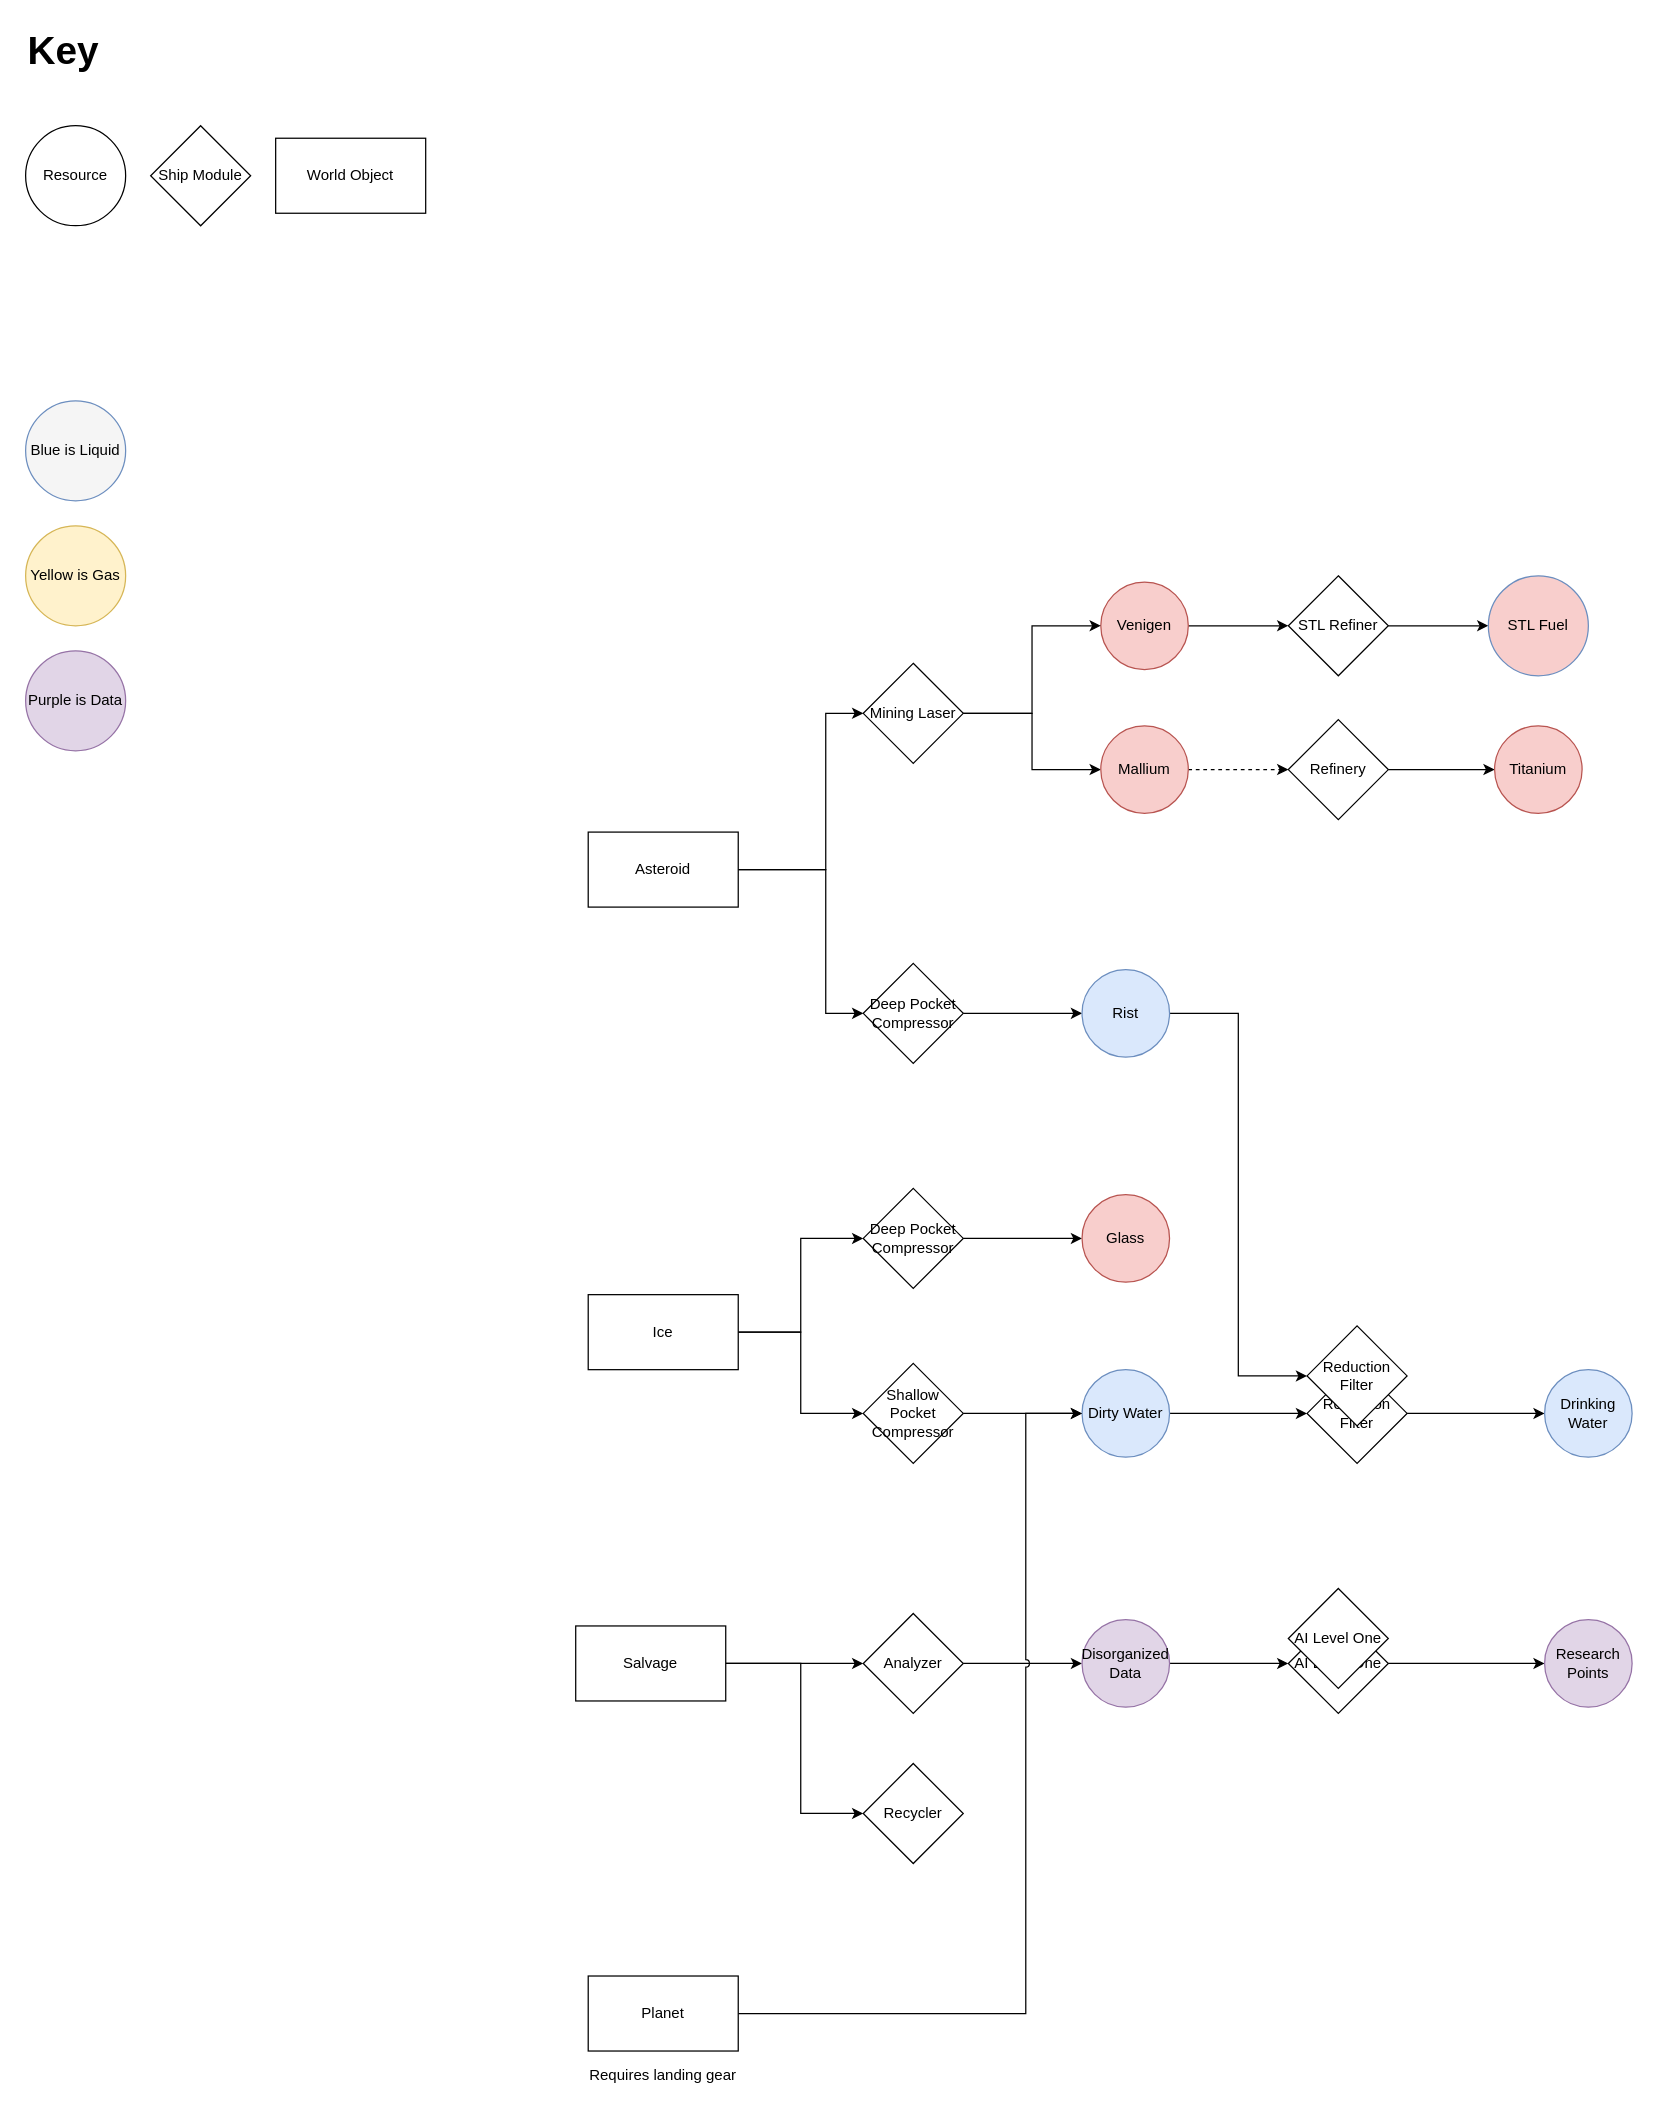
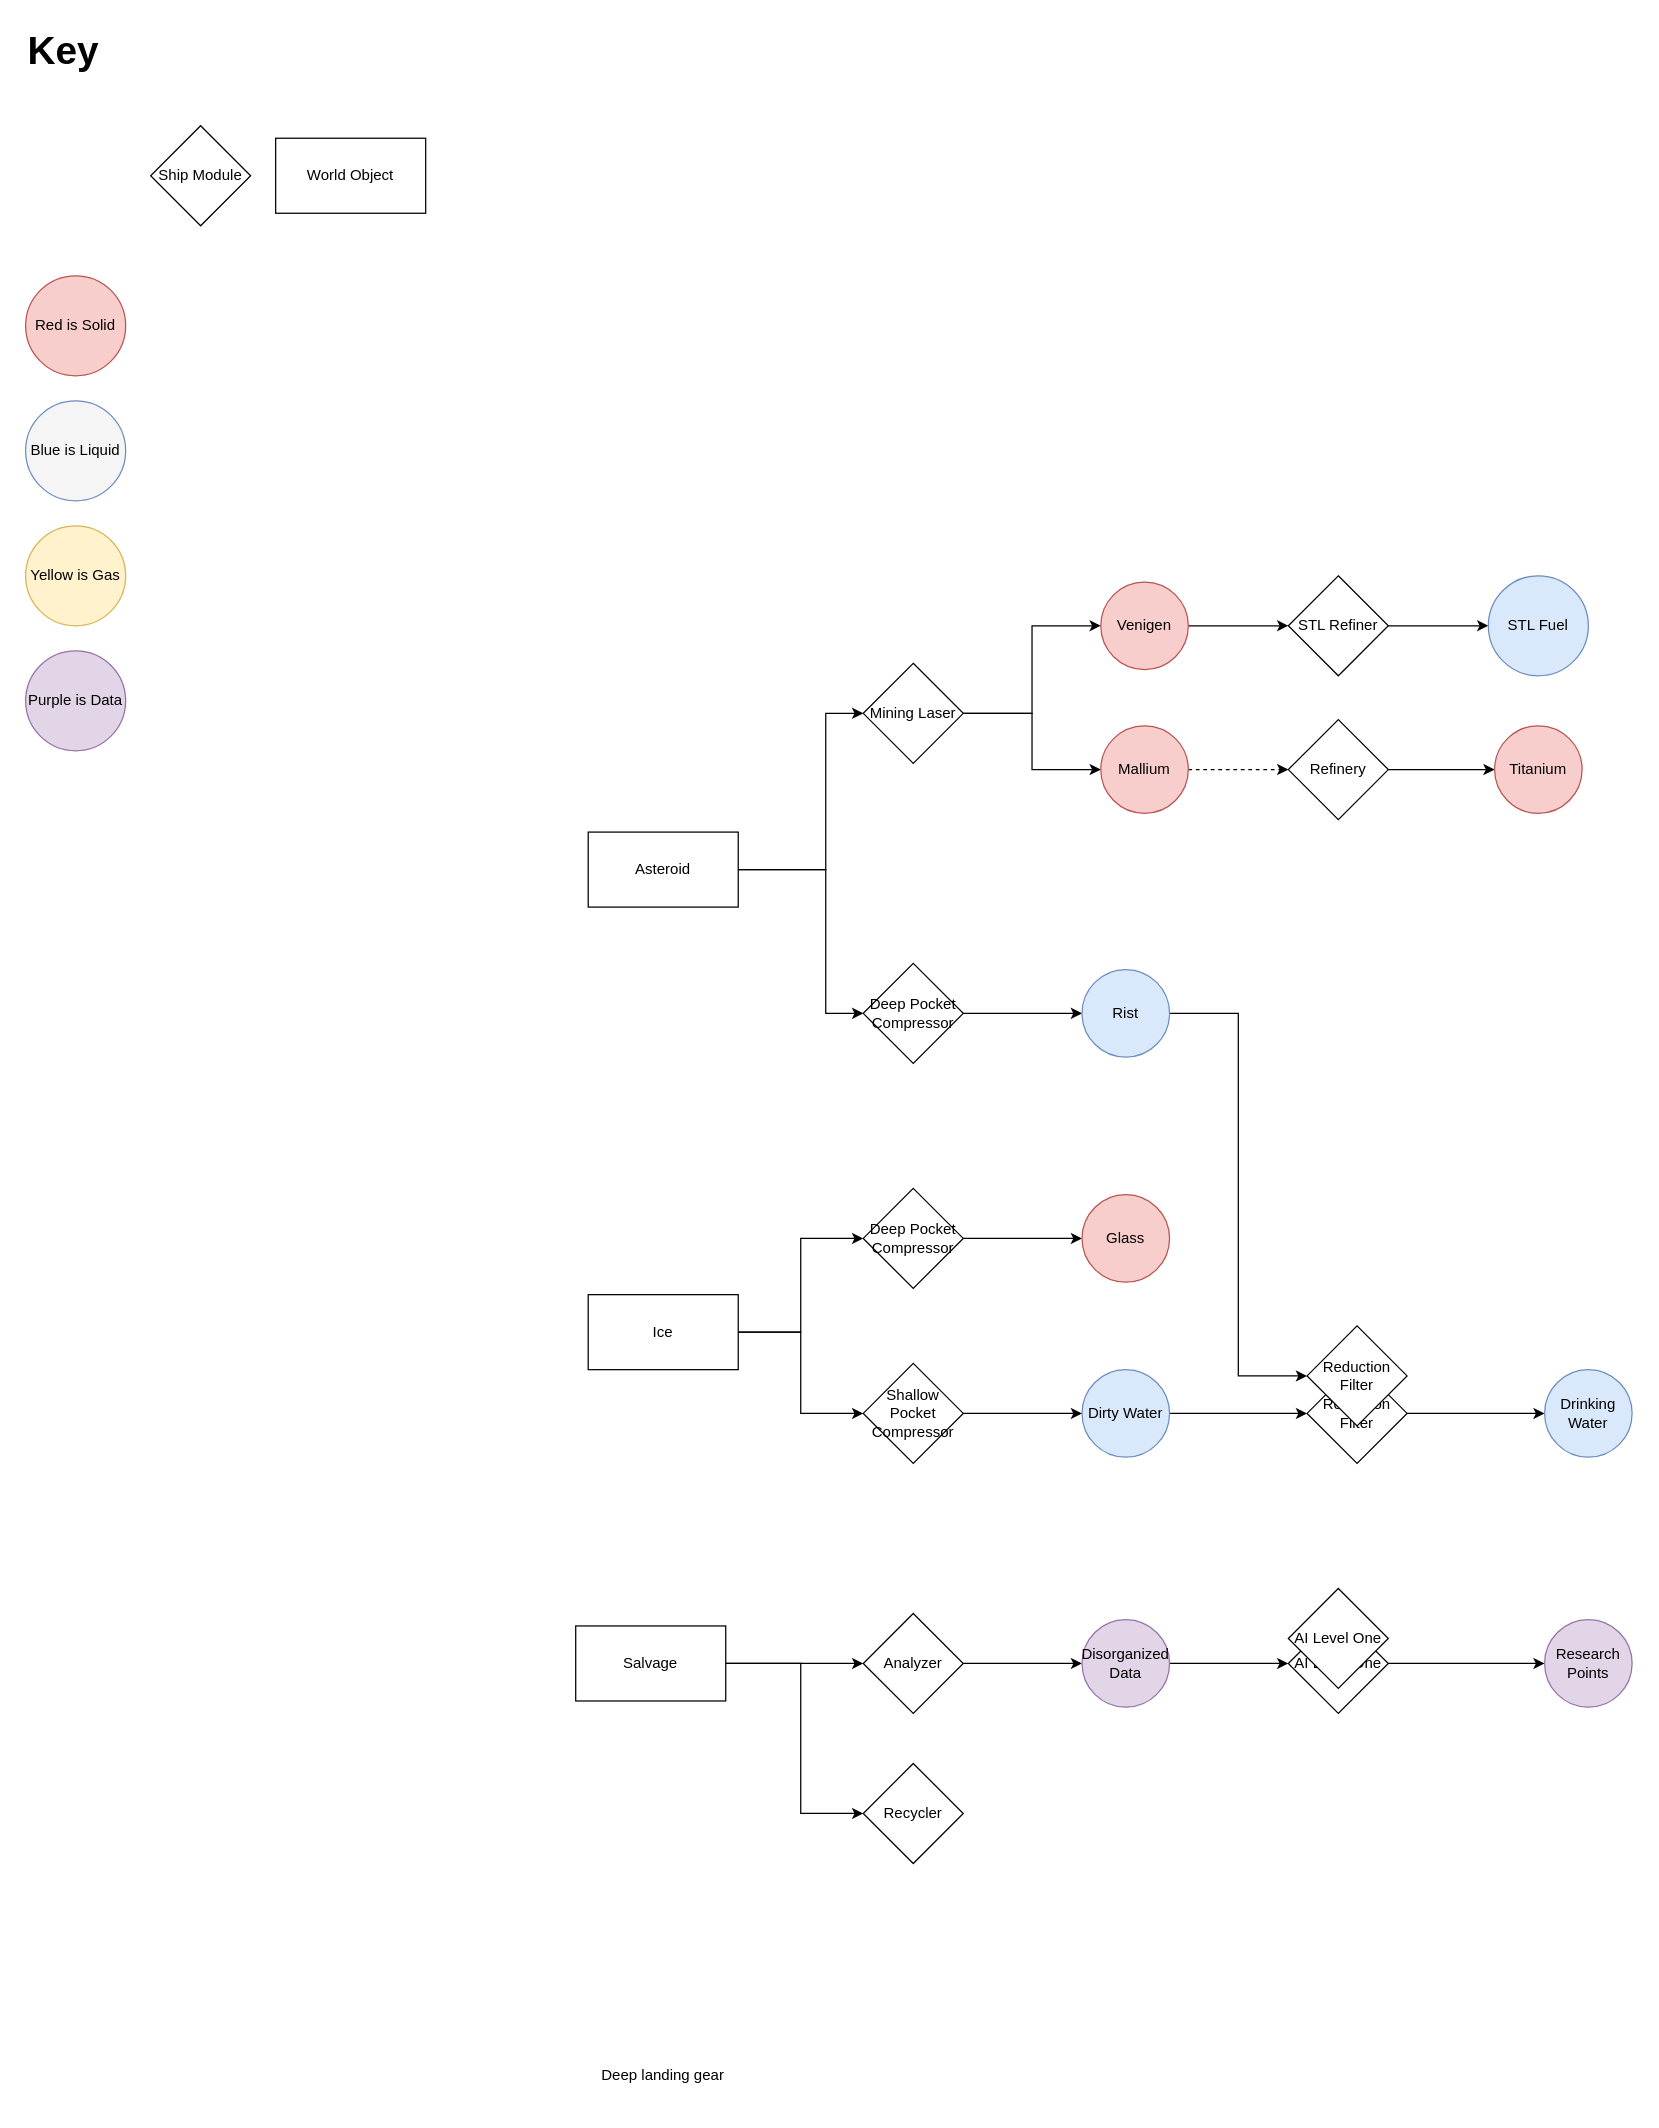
node "Resource": removed
node "Red is Solid": added
node "STL Fuel": fillcolor #f8cecc -> #dae8fc
edge "Planet" -> "Dirty Water": removed
node "Planet": removed
node "Requires landing gear": label "Requires landing gear" -> "Deep landing gear"
